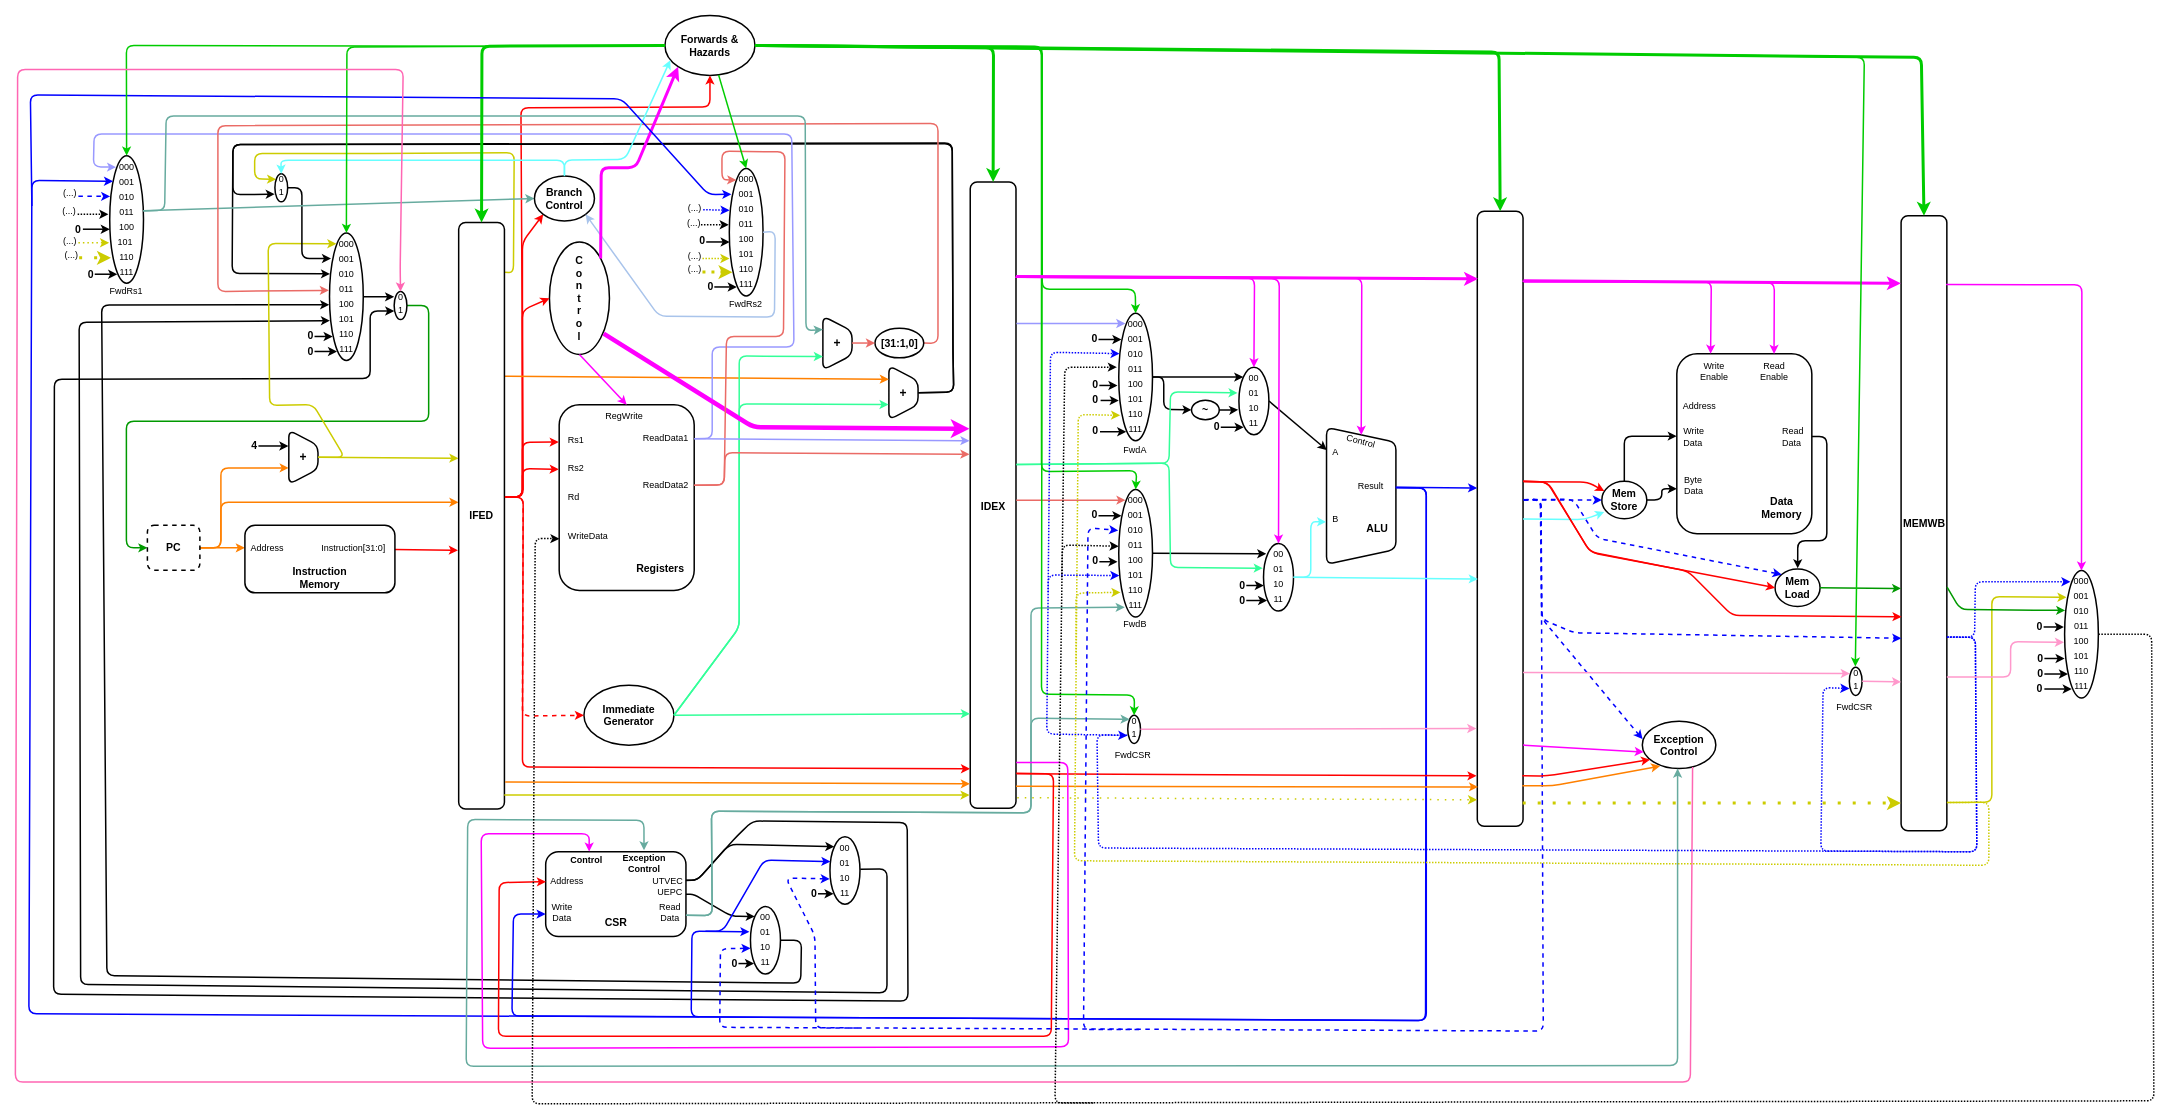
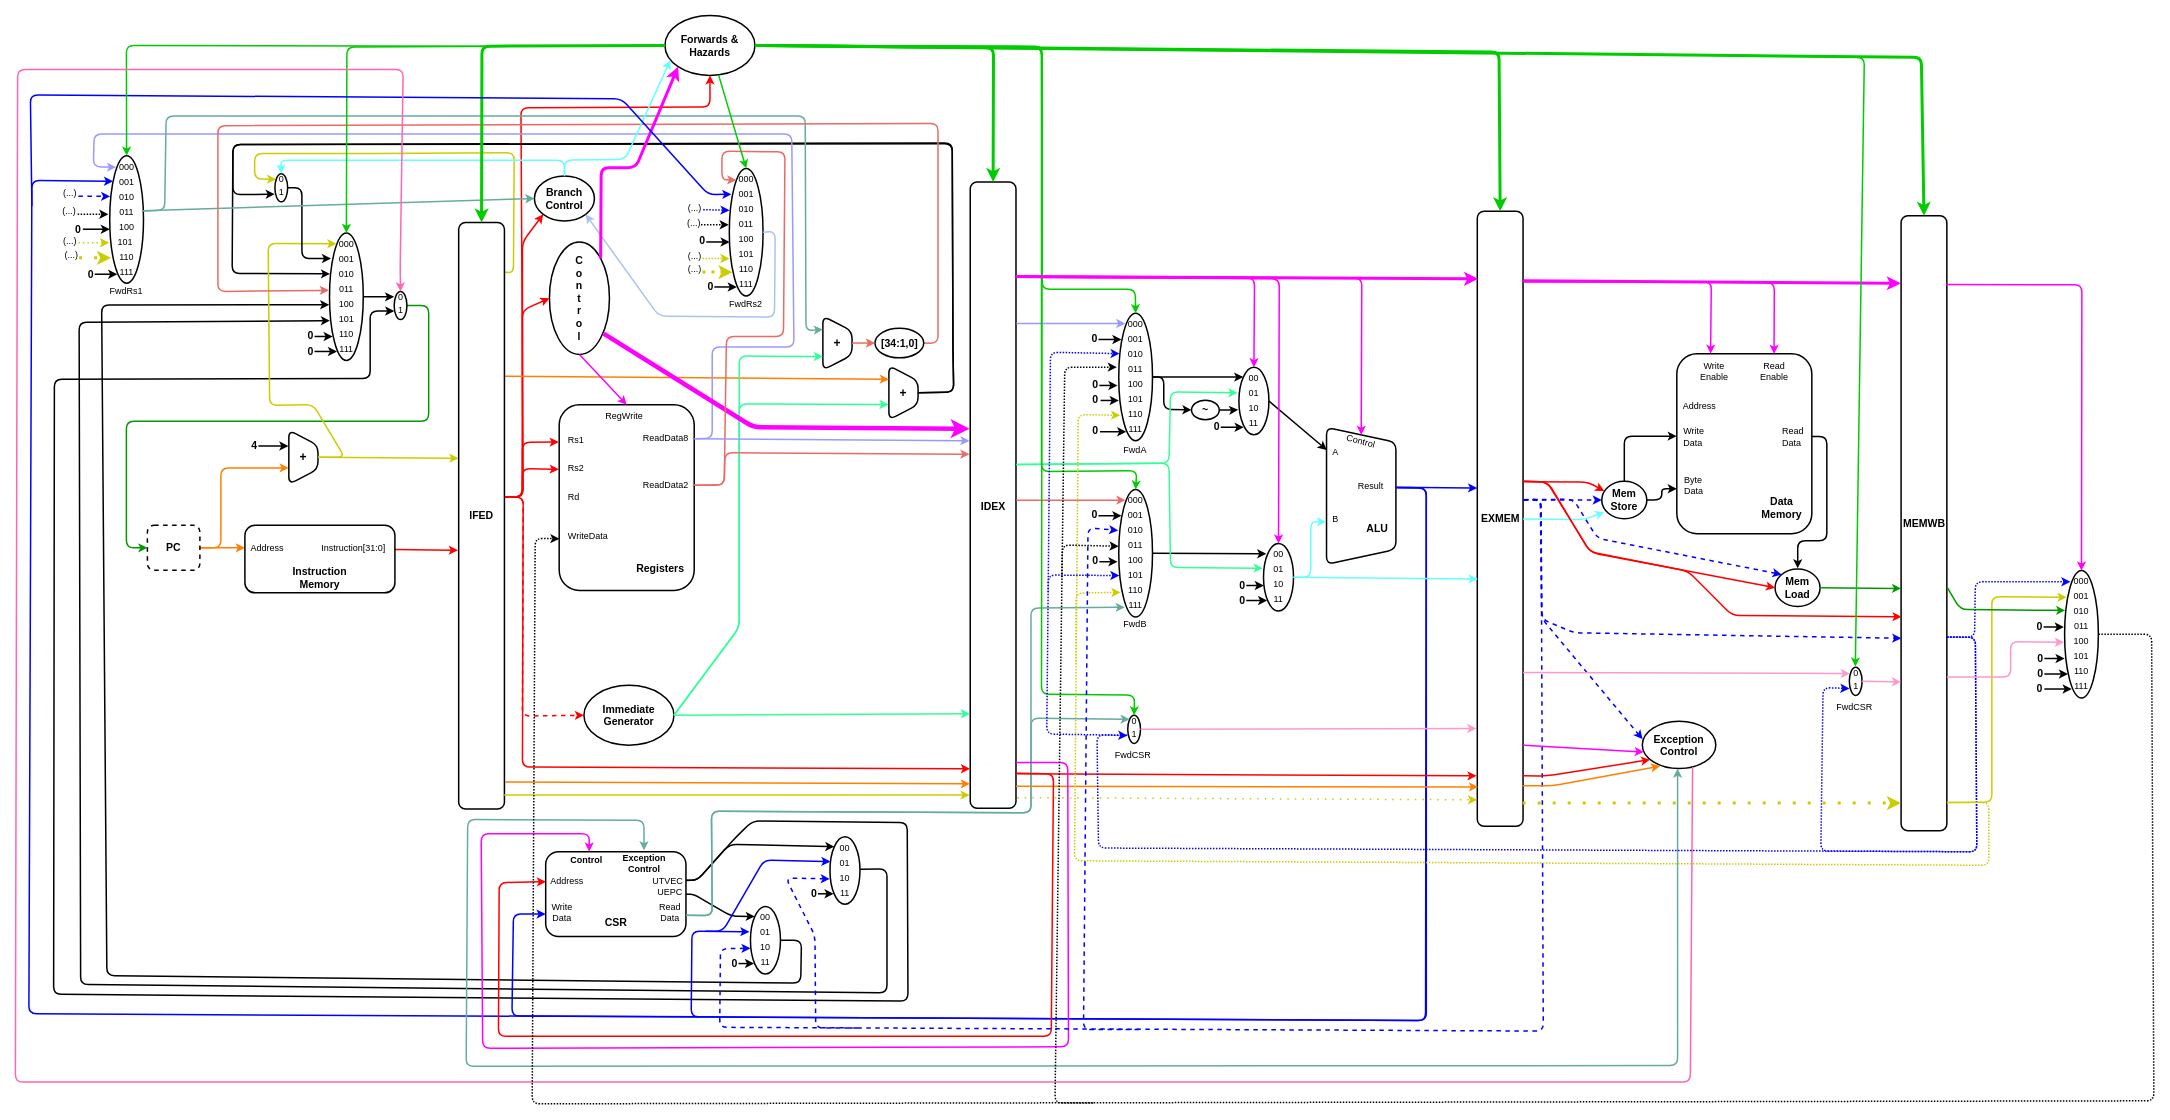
node "[31:1,0]": label "[31:1,0]" -> "[34:1,0]"
node "ReadData1": label "ReadData1" -> "ReadData8"
edge "PC" -> "IFED": removed
node "EXMEM": added
